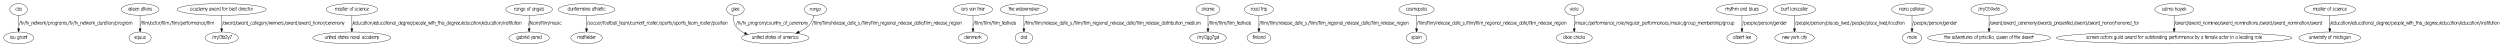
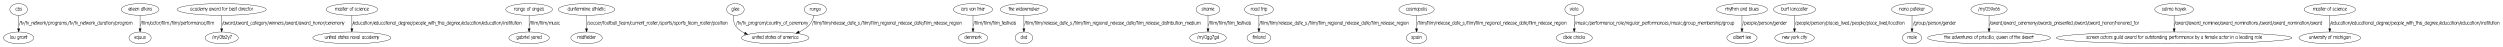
edge "rango of angels" -> "gabriel yared": label "/team/film/music" -> "/film/film/music"
edge "nana patekar" -> "male": label "/people/person/gender" -> "/group/person/gender"
